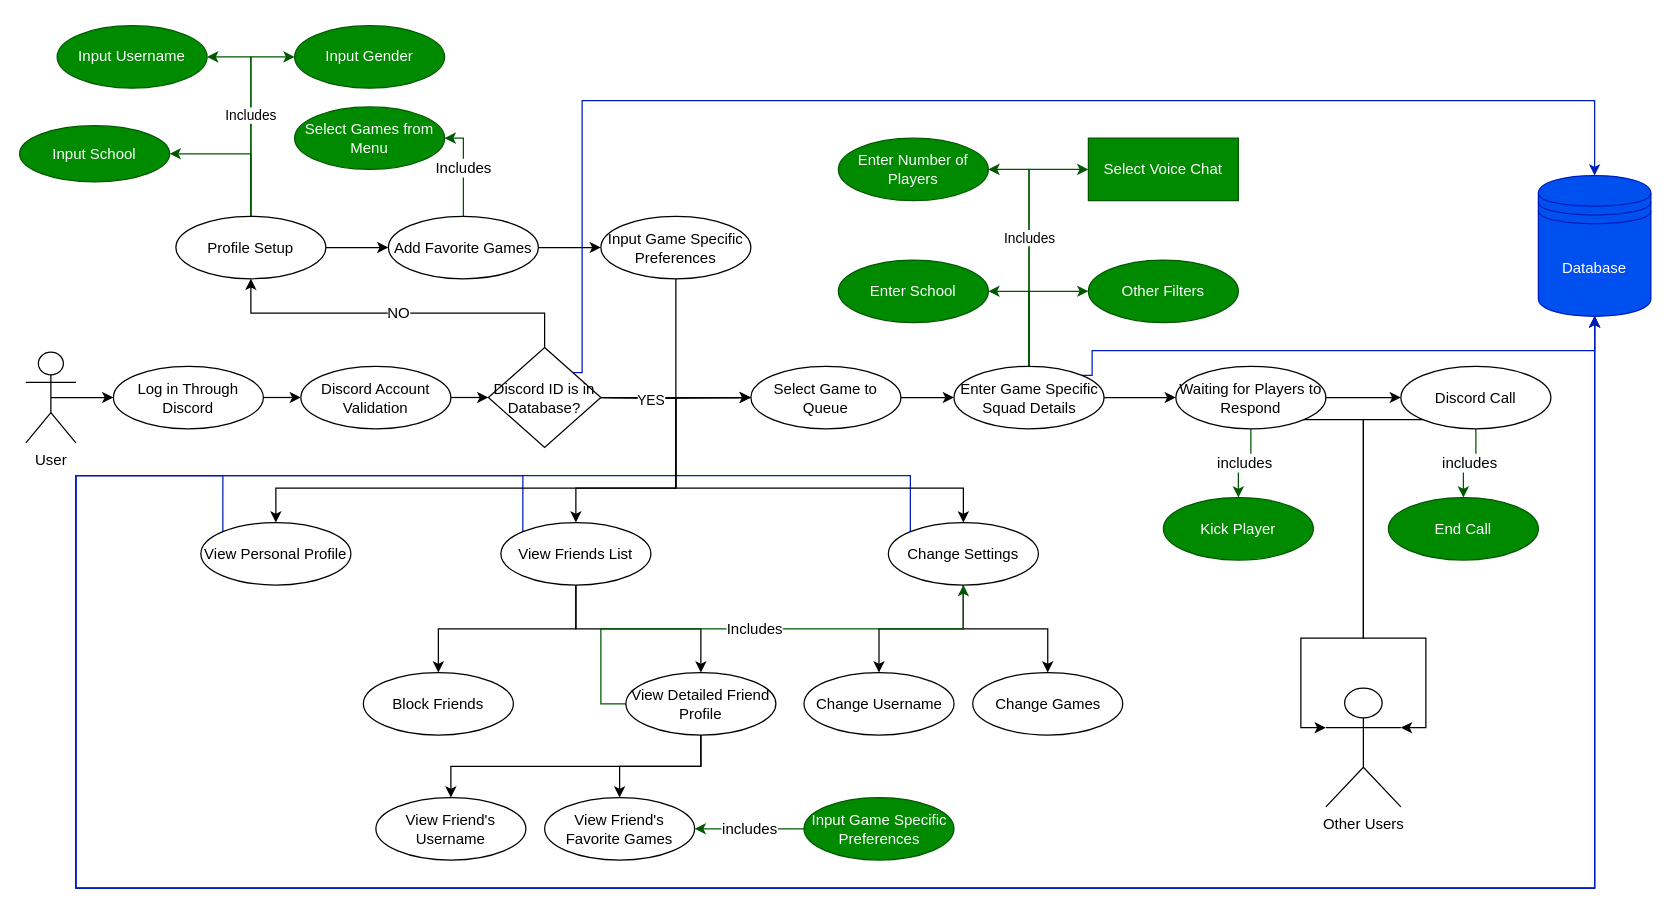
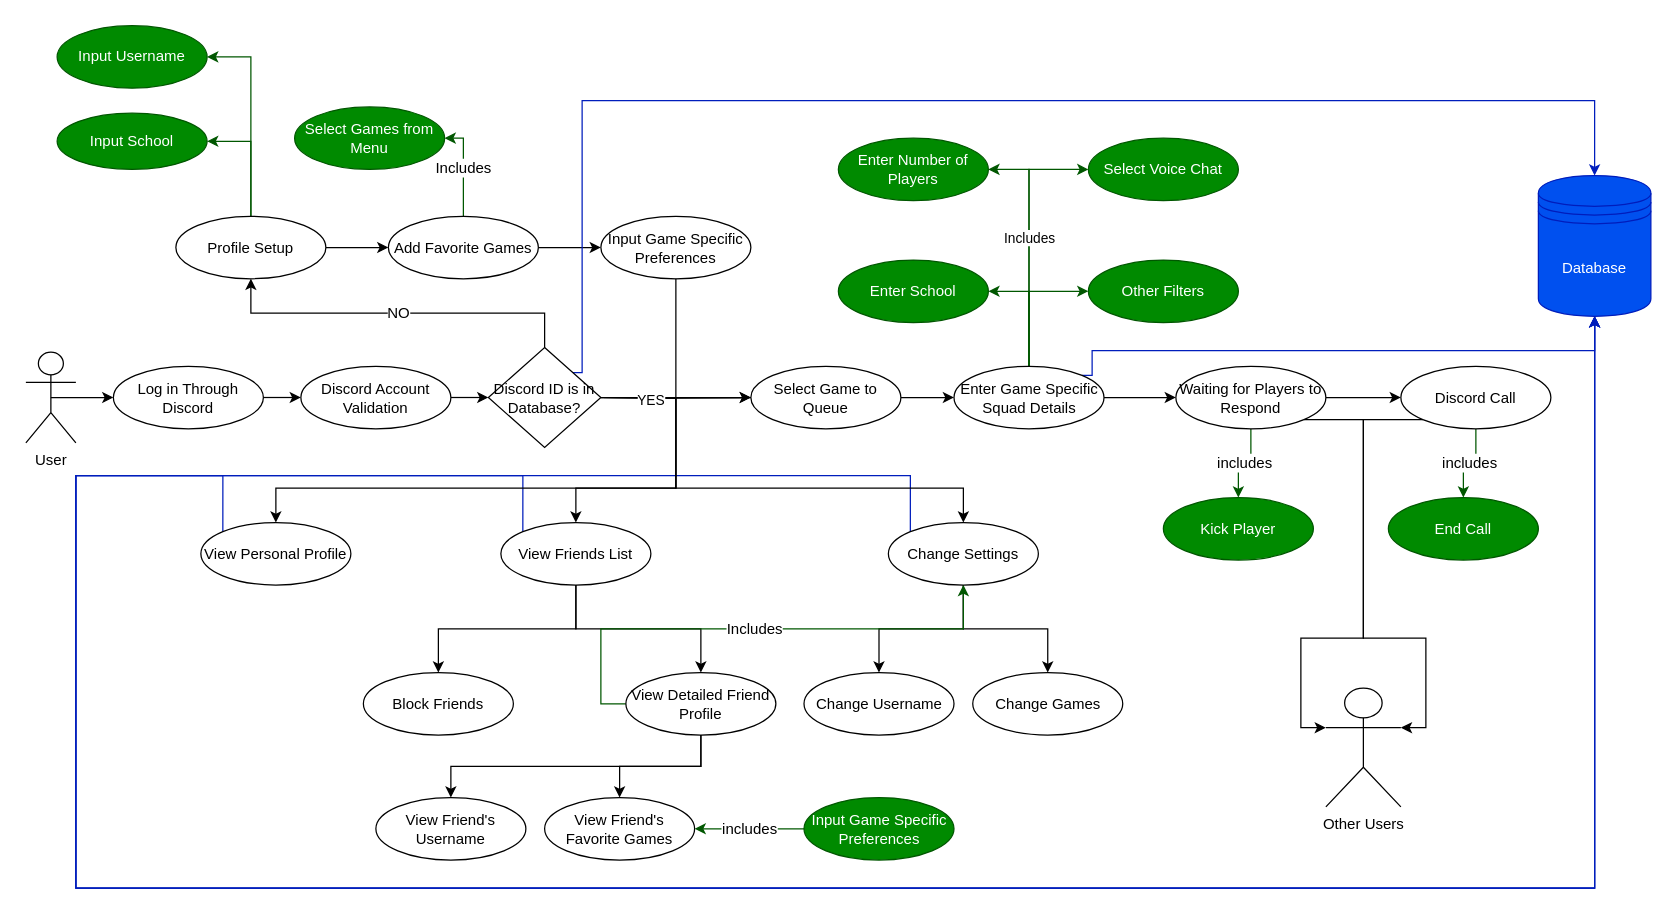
edge "Profile Setup" -> "Input Gender": removed, label "Includes"
node "Input Gender": removed
node "Input School": moved (94, 154) -> (132, 141)
node "Select Voice Chat": shape rectangle -> ellipse
